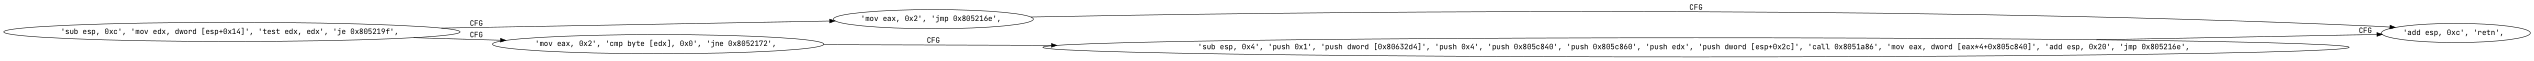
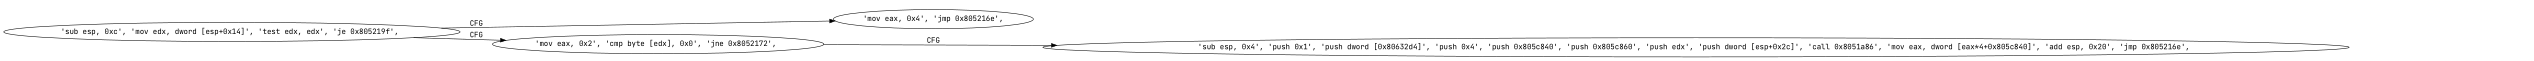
node "'mov eax, 0x2', 'jmp 0x805216e',": label "'mov eax, 0x2', 'jmp 0x805216e'," -> "'mov eax, 0x4', 'jmp 0x805216e',"
node "'add esp, 0xc', 'retn',": removed
